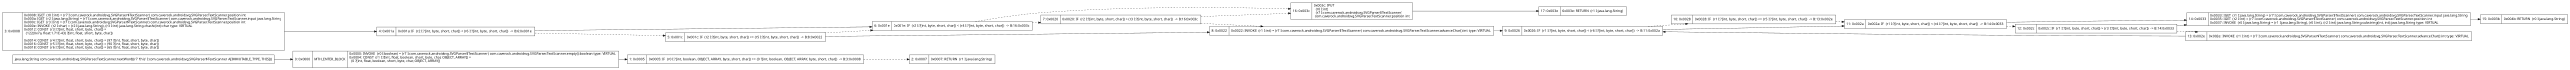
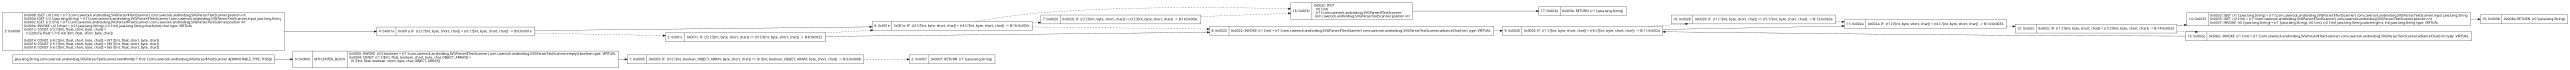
edge "11: 0x002a" -> "14: 0x0033": removed
edge "7: 0x0020" -> "8: 0x0022": now "6: 0x001e" -> "8: 0x0022"
